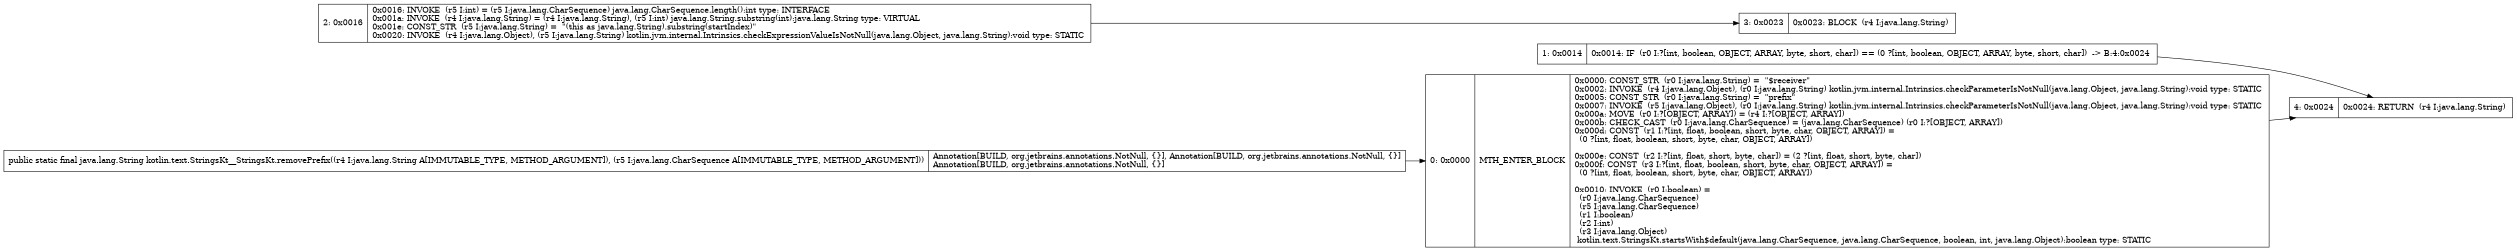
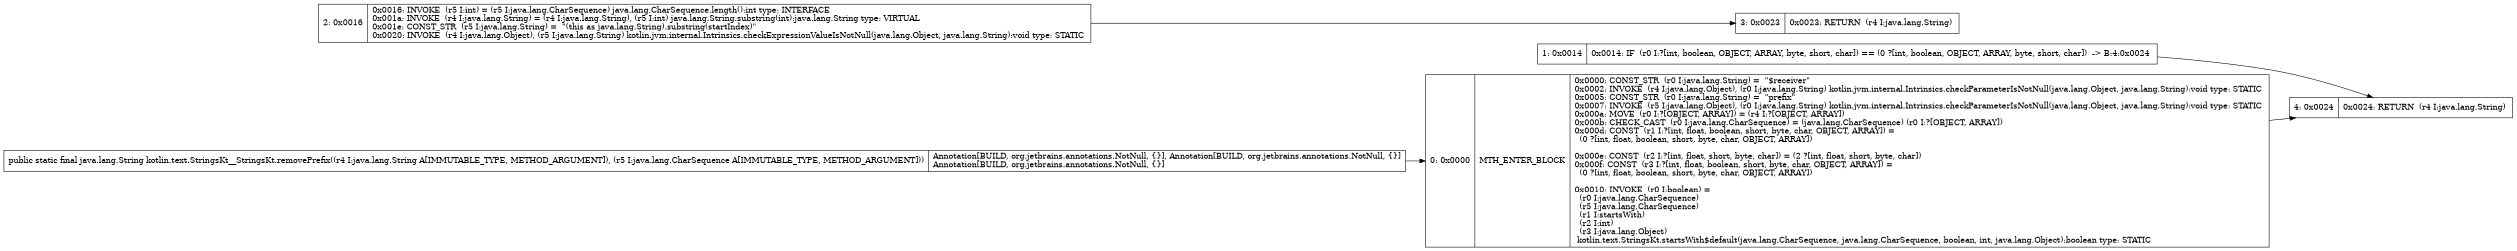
node "3: 0x0023": text "0x0023: BLOCK  (r4 I:java.lang.String)" -> "0x0023: RETURN  (r4 I:java.lang.String)"
node "0: 0x0000": text "(r1 I:boolean)" -> "(r1 I:startsWith)"
